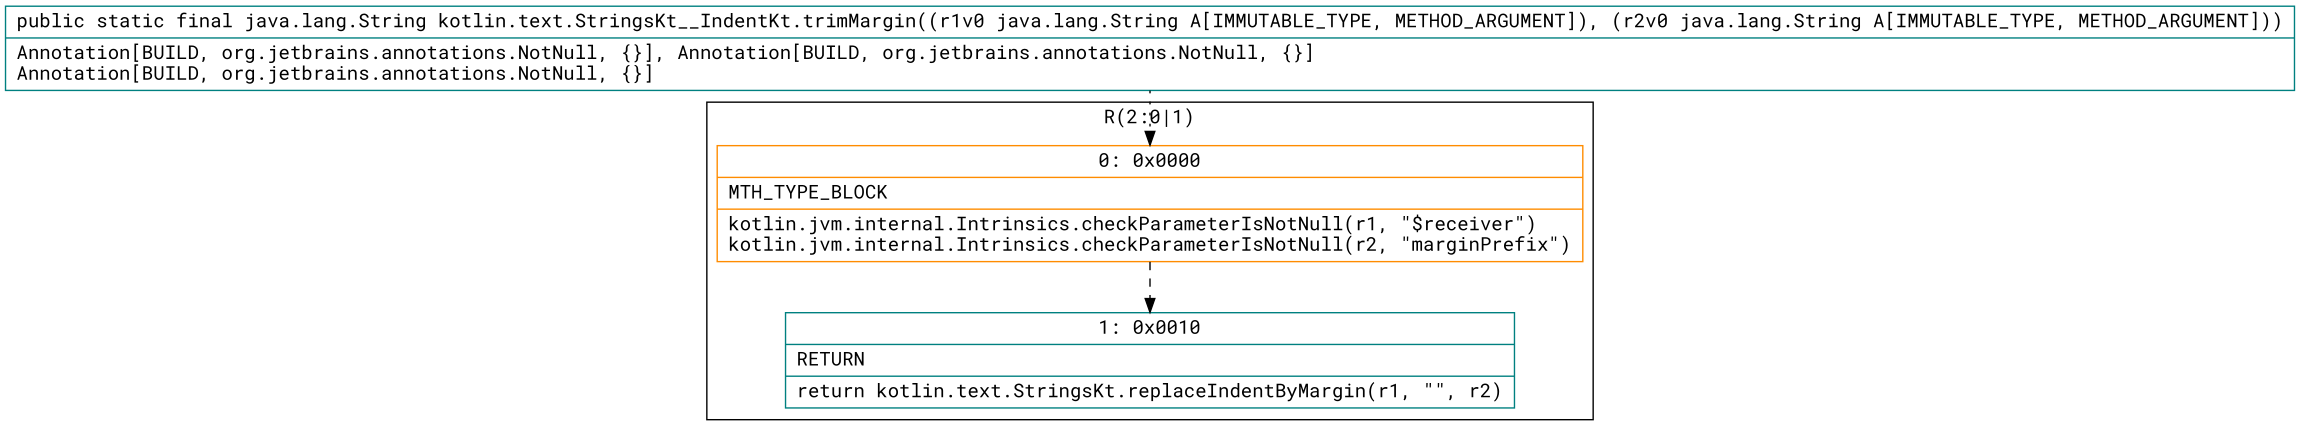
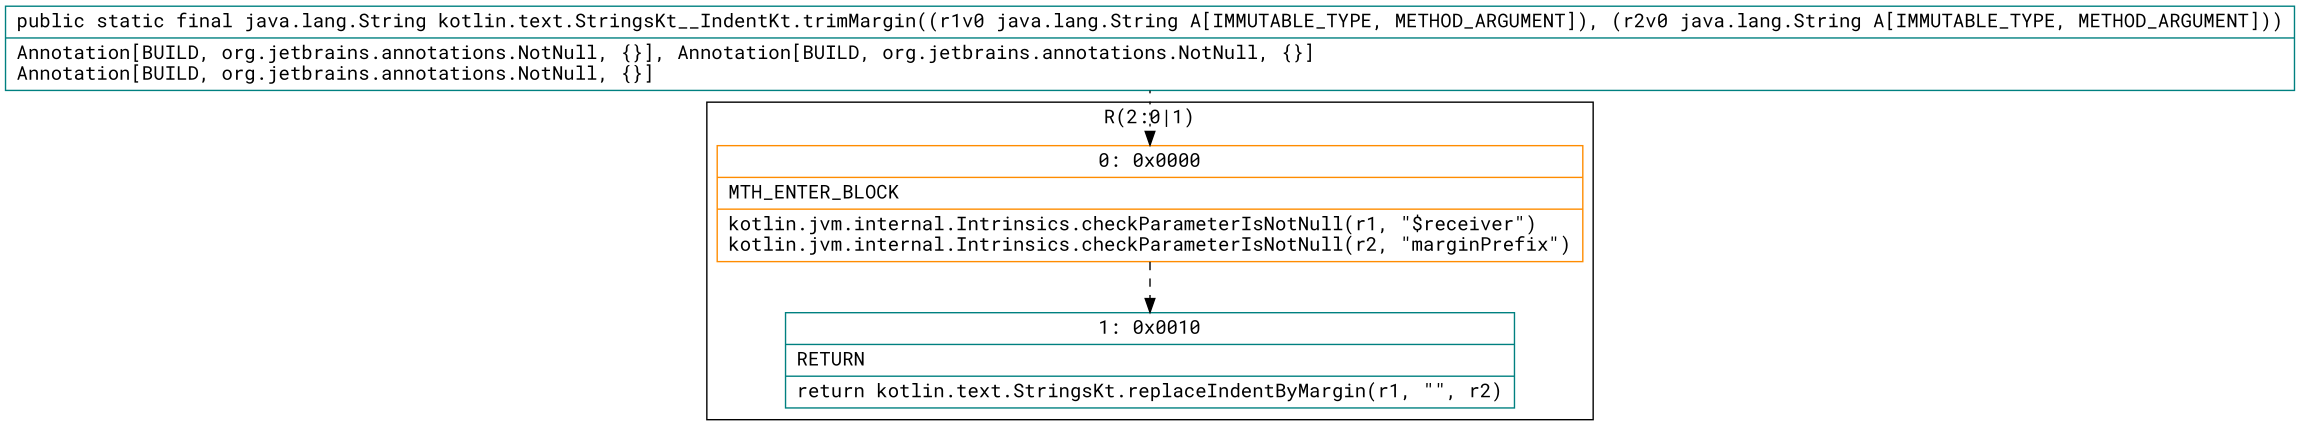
node "0: 0x0000": text "MTH_TYPE_BLOCK" -> "MTH_ENTER_BLOCK"
